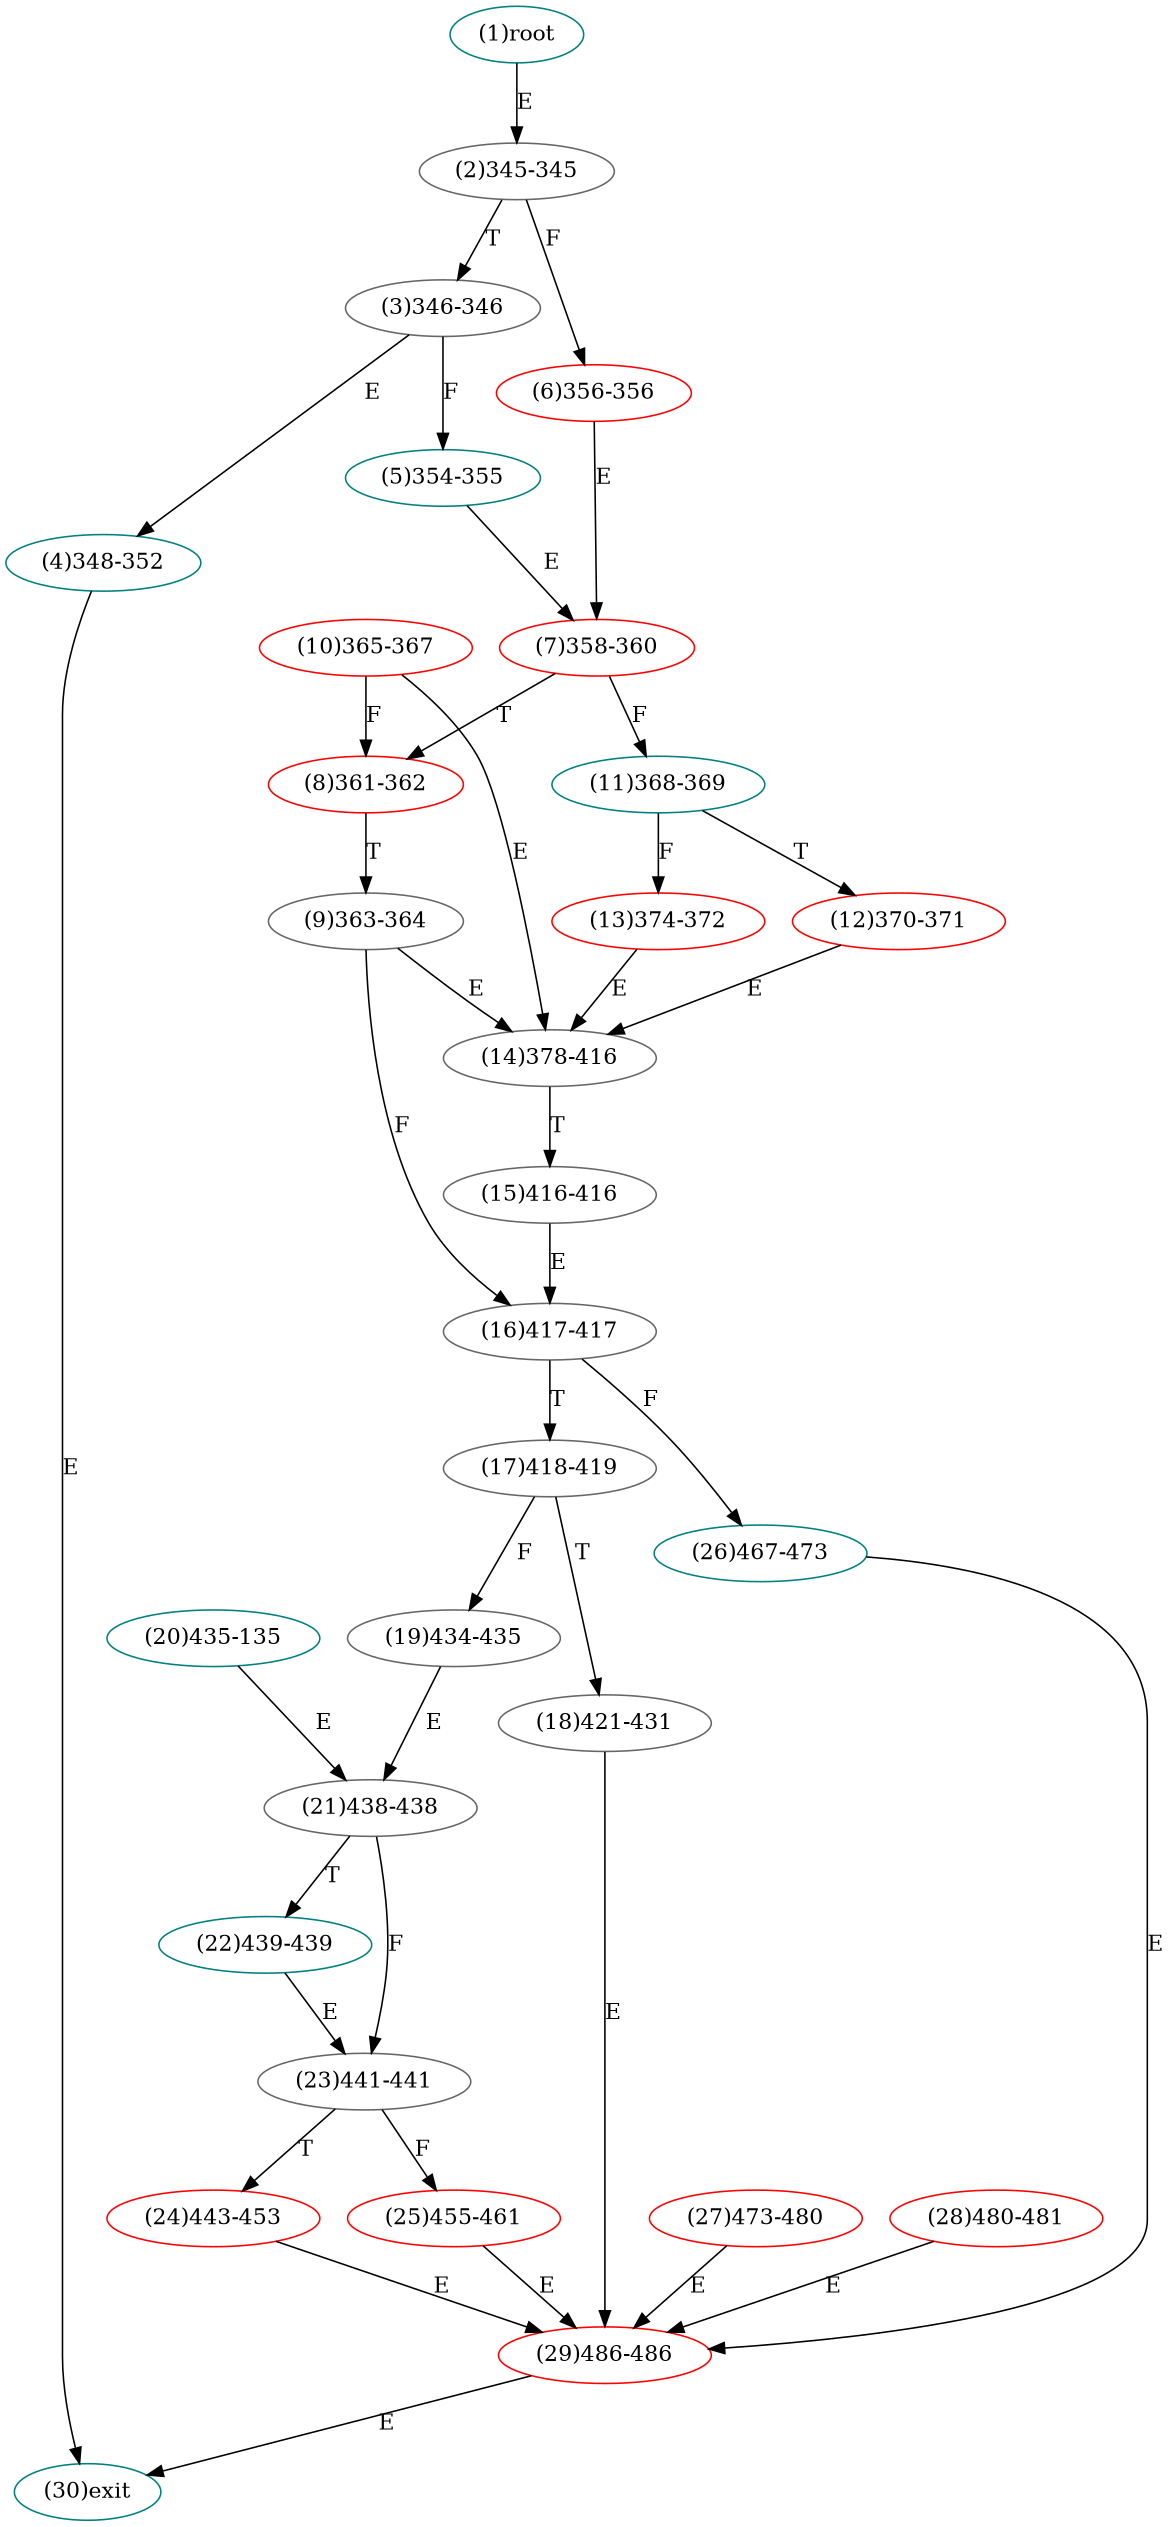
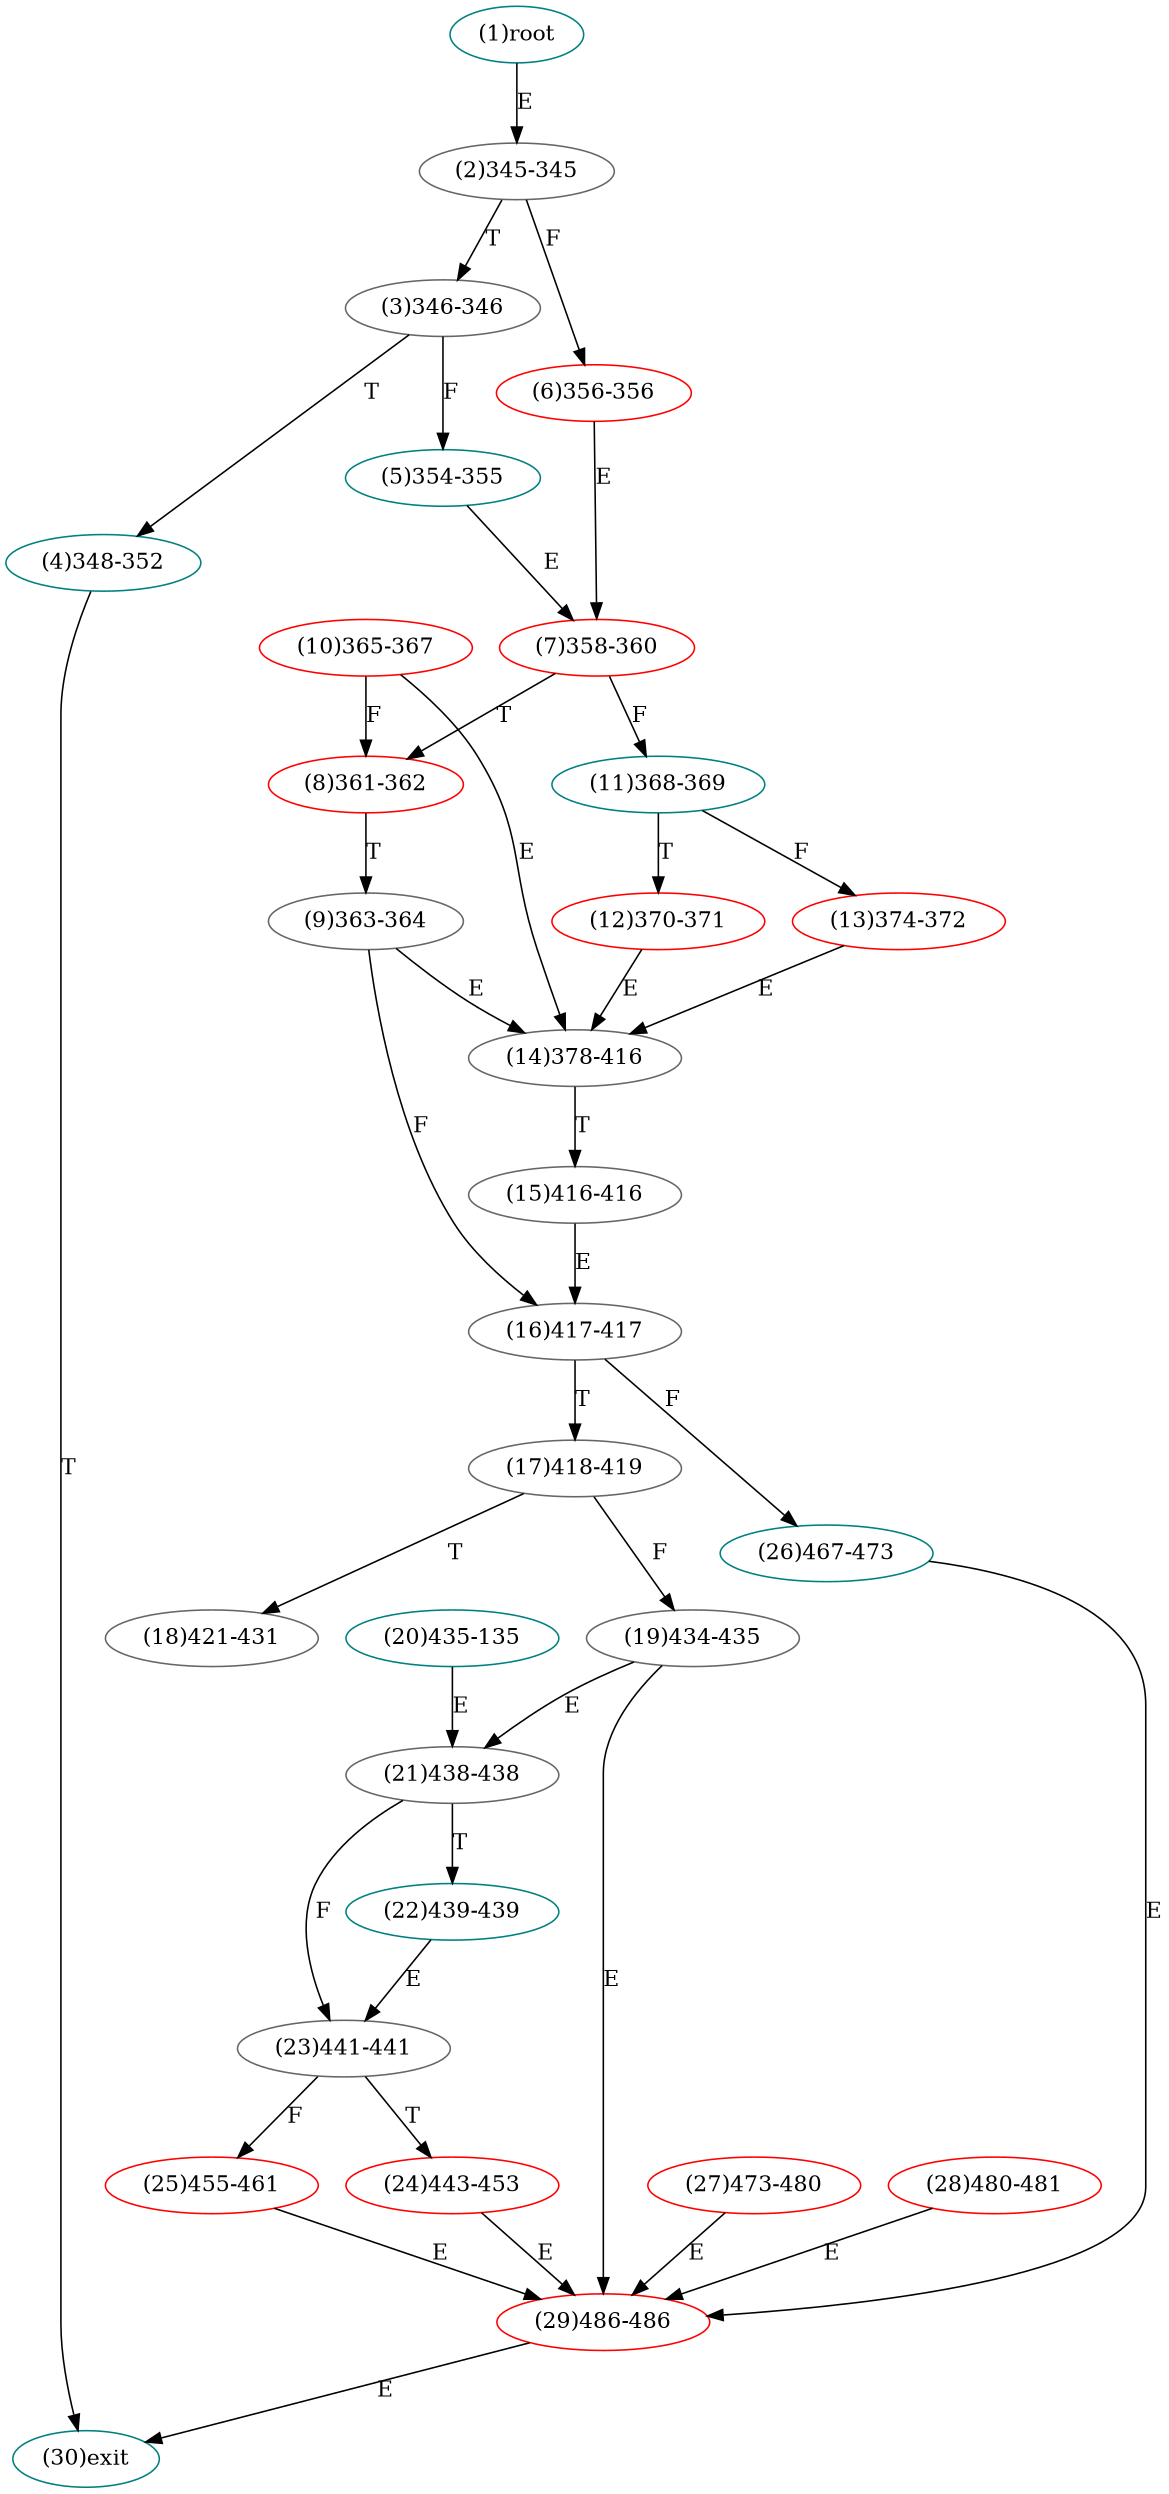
edge "(3)346-346" -> "(4)348-352": label "E" -> "T"
edge "(4)348-352" -> "(30)exit": label "E" -> "T"
edge "(18)421-431" -> "(29)486-486": now "(19)434-435" -> "(29)486-486"
